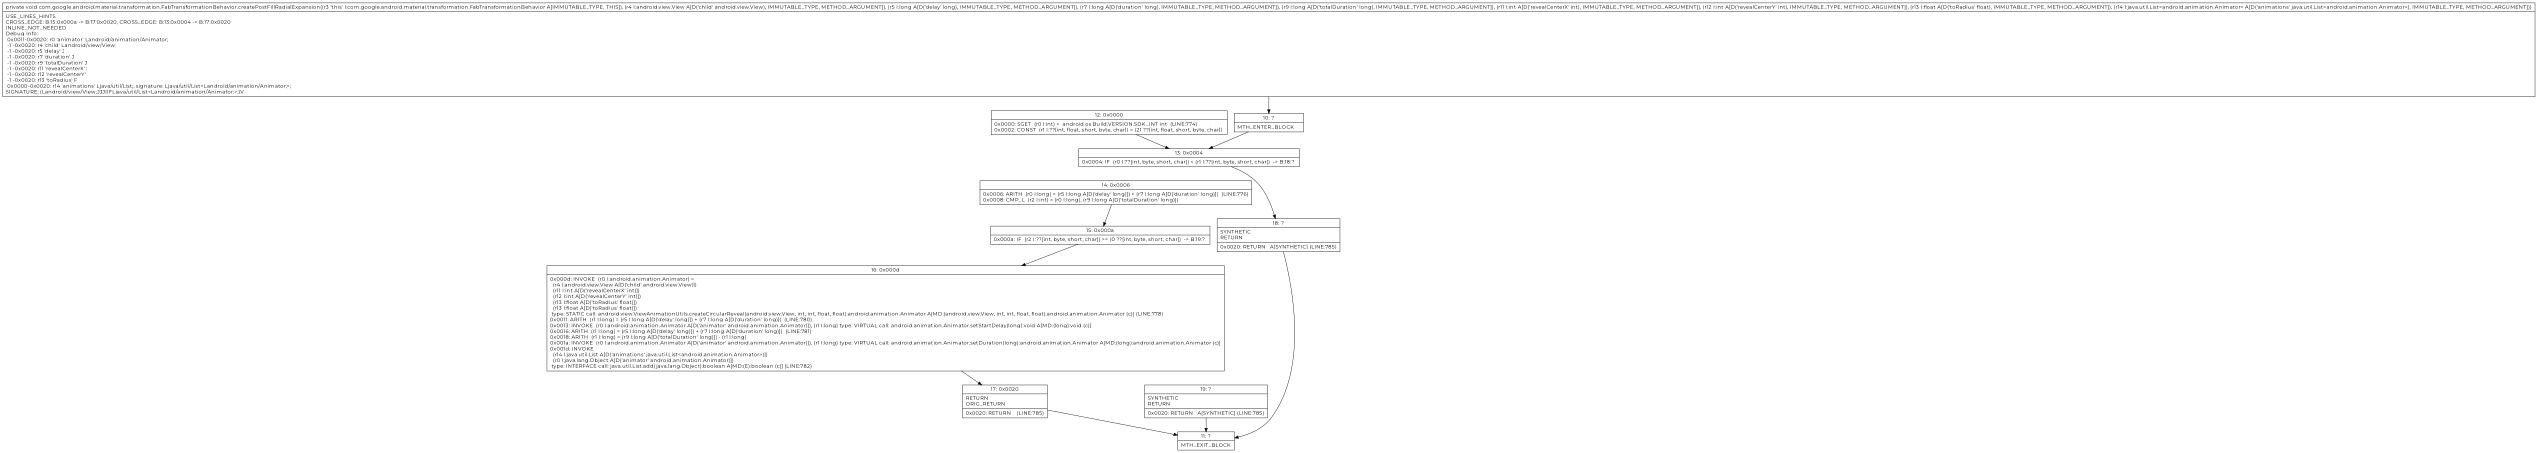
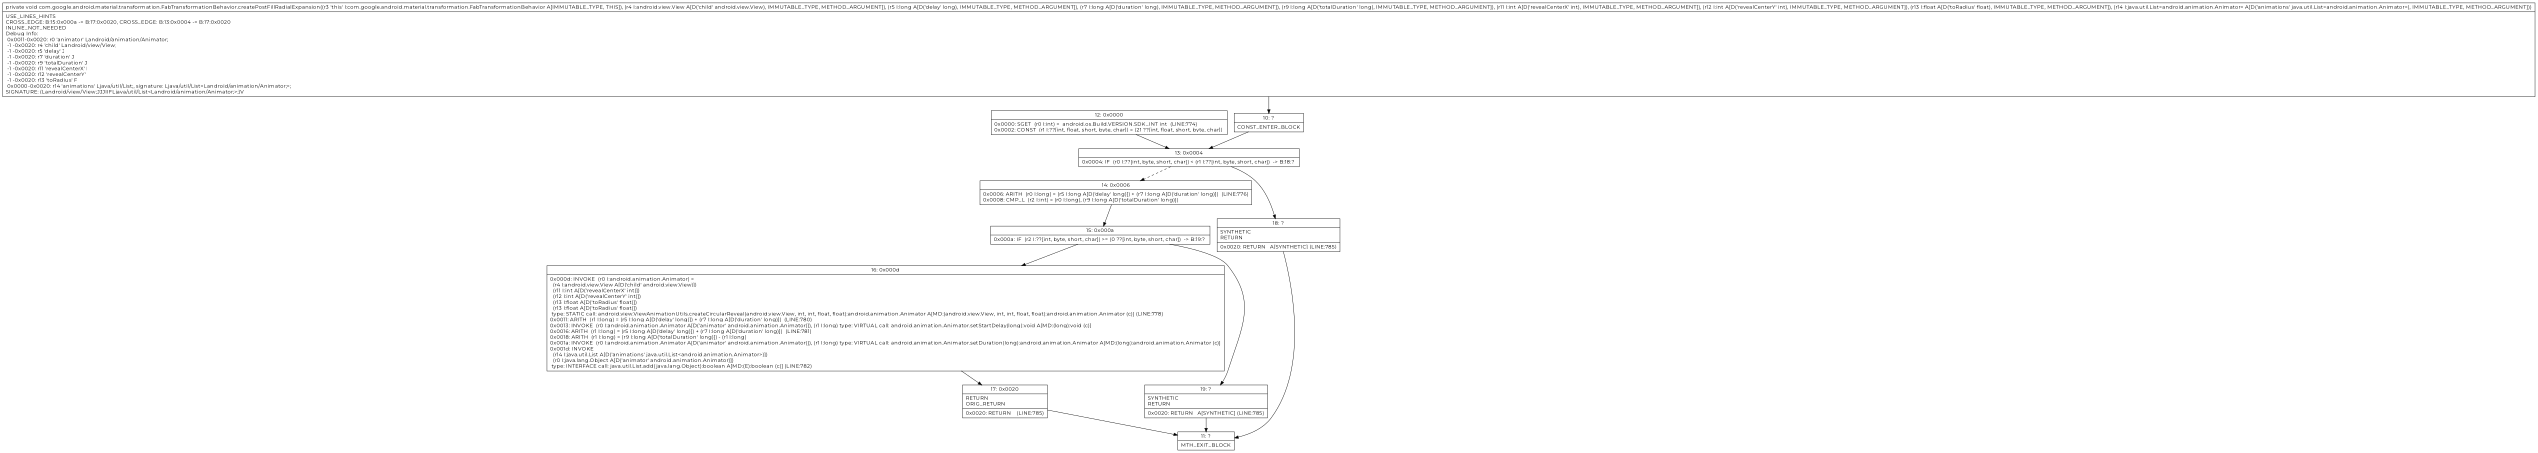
node "10: ?": text "MTH_ENTER_BLOCK" -> "CONST_ENTER_BLOCK"
edge "13: 0x0004" -> "14: 0x0006": added
edge "15: 0x000a" -> "19: ?": added
